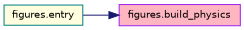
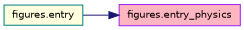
node "figures.build_physics": label "figures.build_physics" -> "figures.entry_physics"
